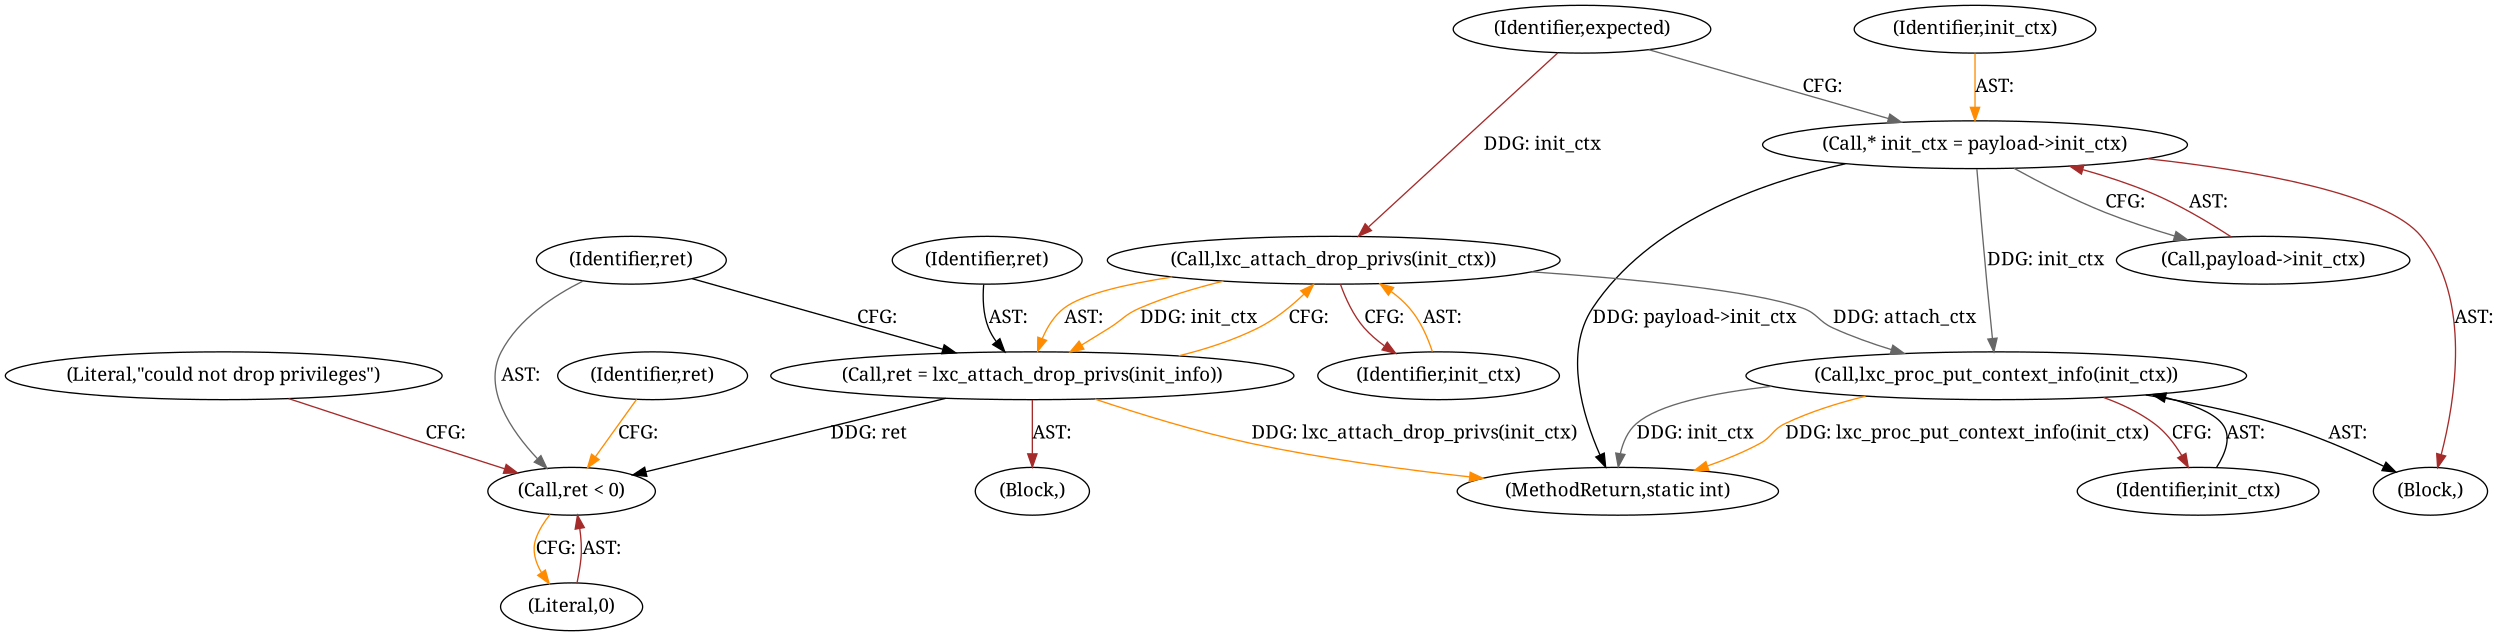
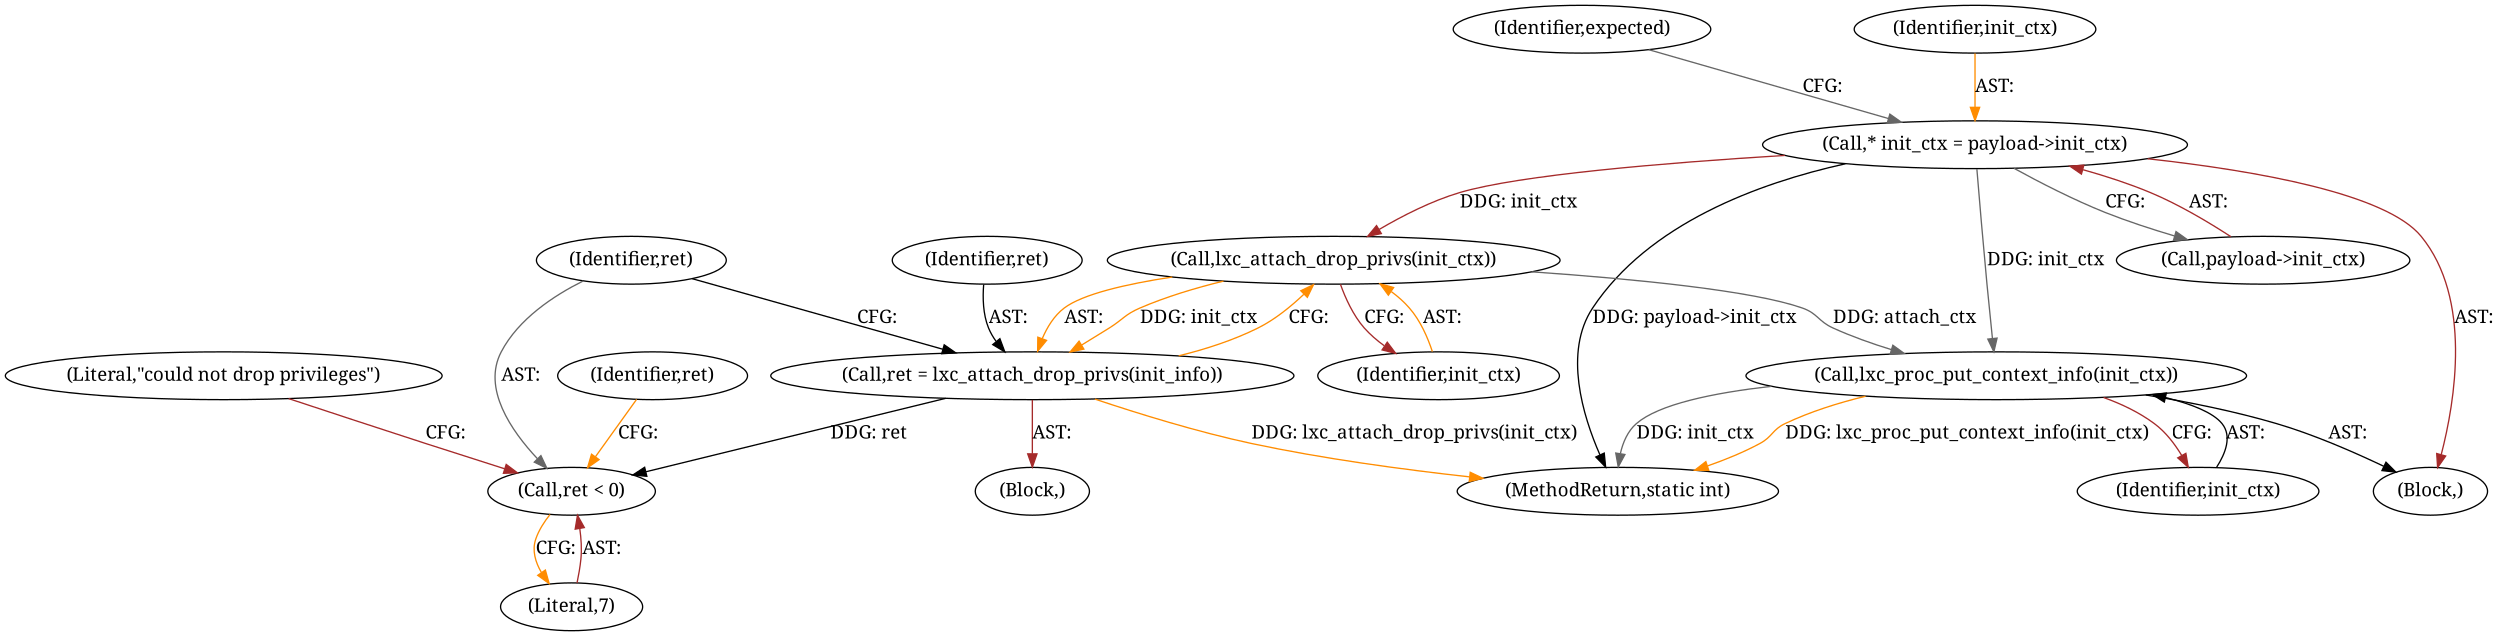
edge "(Identifier,expected)" -> "(Call,lxc_attach_drop_privs(init_ctx))": now "(Call,* init_ctx = payload->init_ctx)" -> "(Call,lxc_attach_drop_privs(init_ctx))"
node "(Literal,0)": label "(Literal,0)" -> "(Literal,7)"
